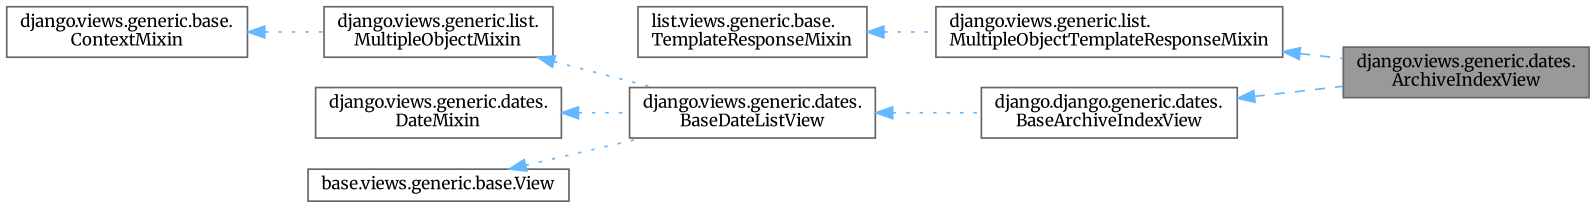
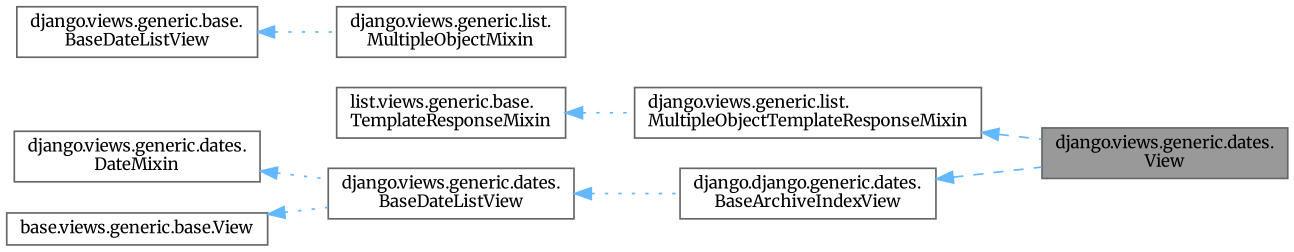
node "django.views.generic.base. ContextMixin": label "django.views.generic.base. ContextMixin" -> "django.views.generic.base. BaseDateListView"
node "django.views.generic.dates. ArchiveIndexView": label "django.views.generic.dates. ArchiveIndexView" -> "django.views.generic.dates. View"
edge "django.views.generic.dates. BaseDateListView" -> "django.views.generic.list. MultipleObjectMixin": removed
